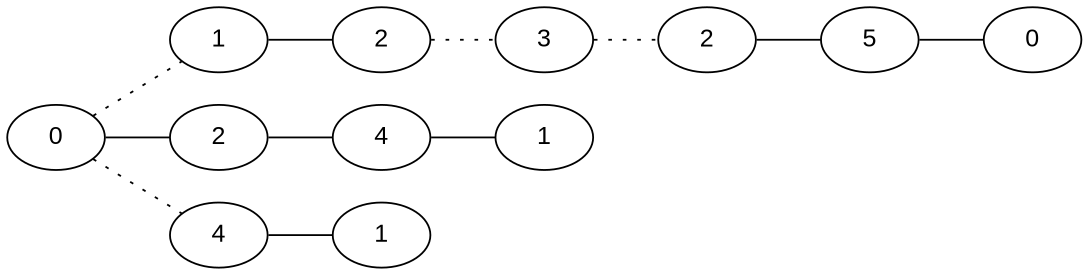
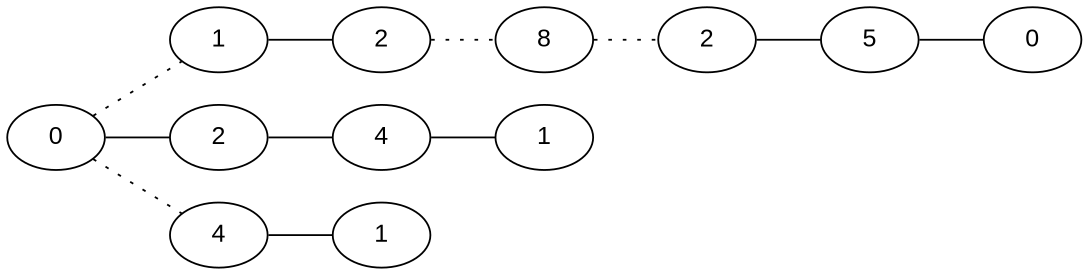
node "3": label "3" -> "8"
